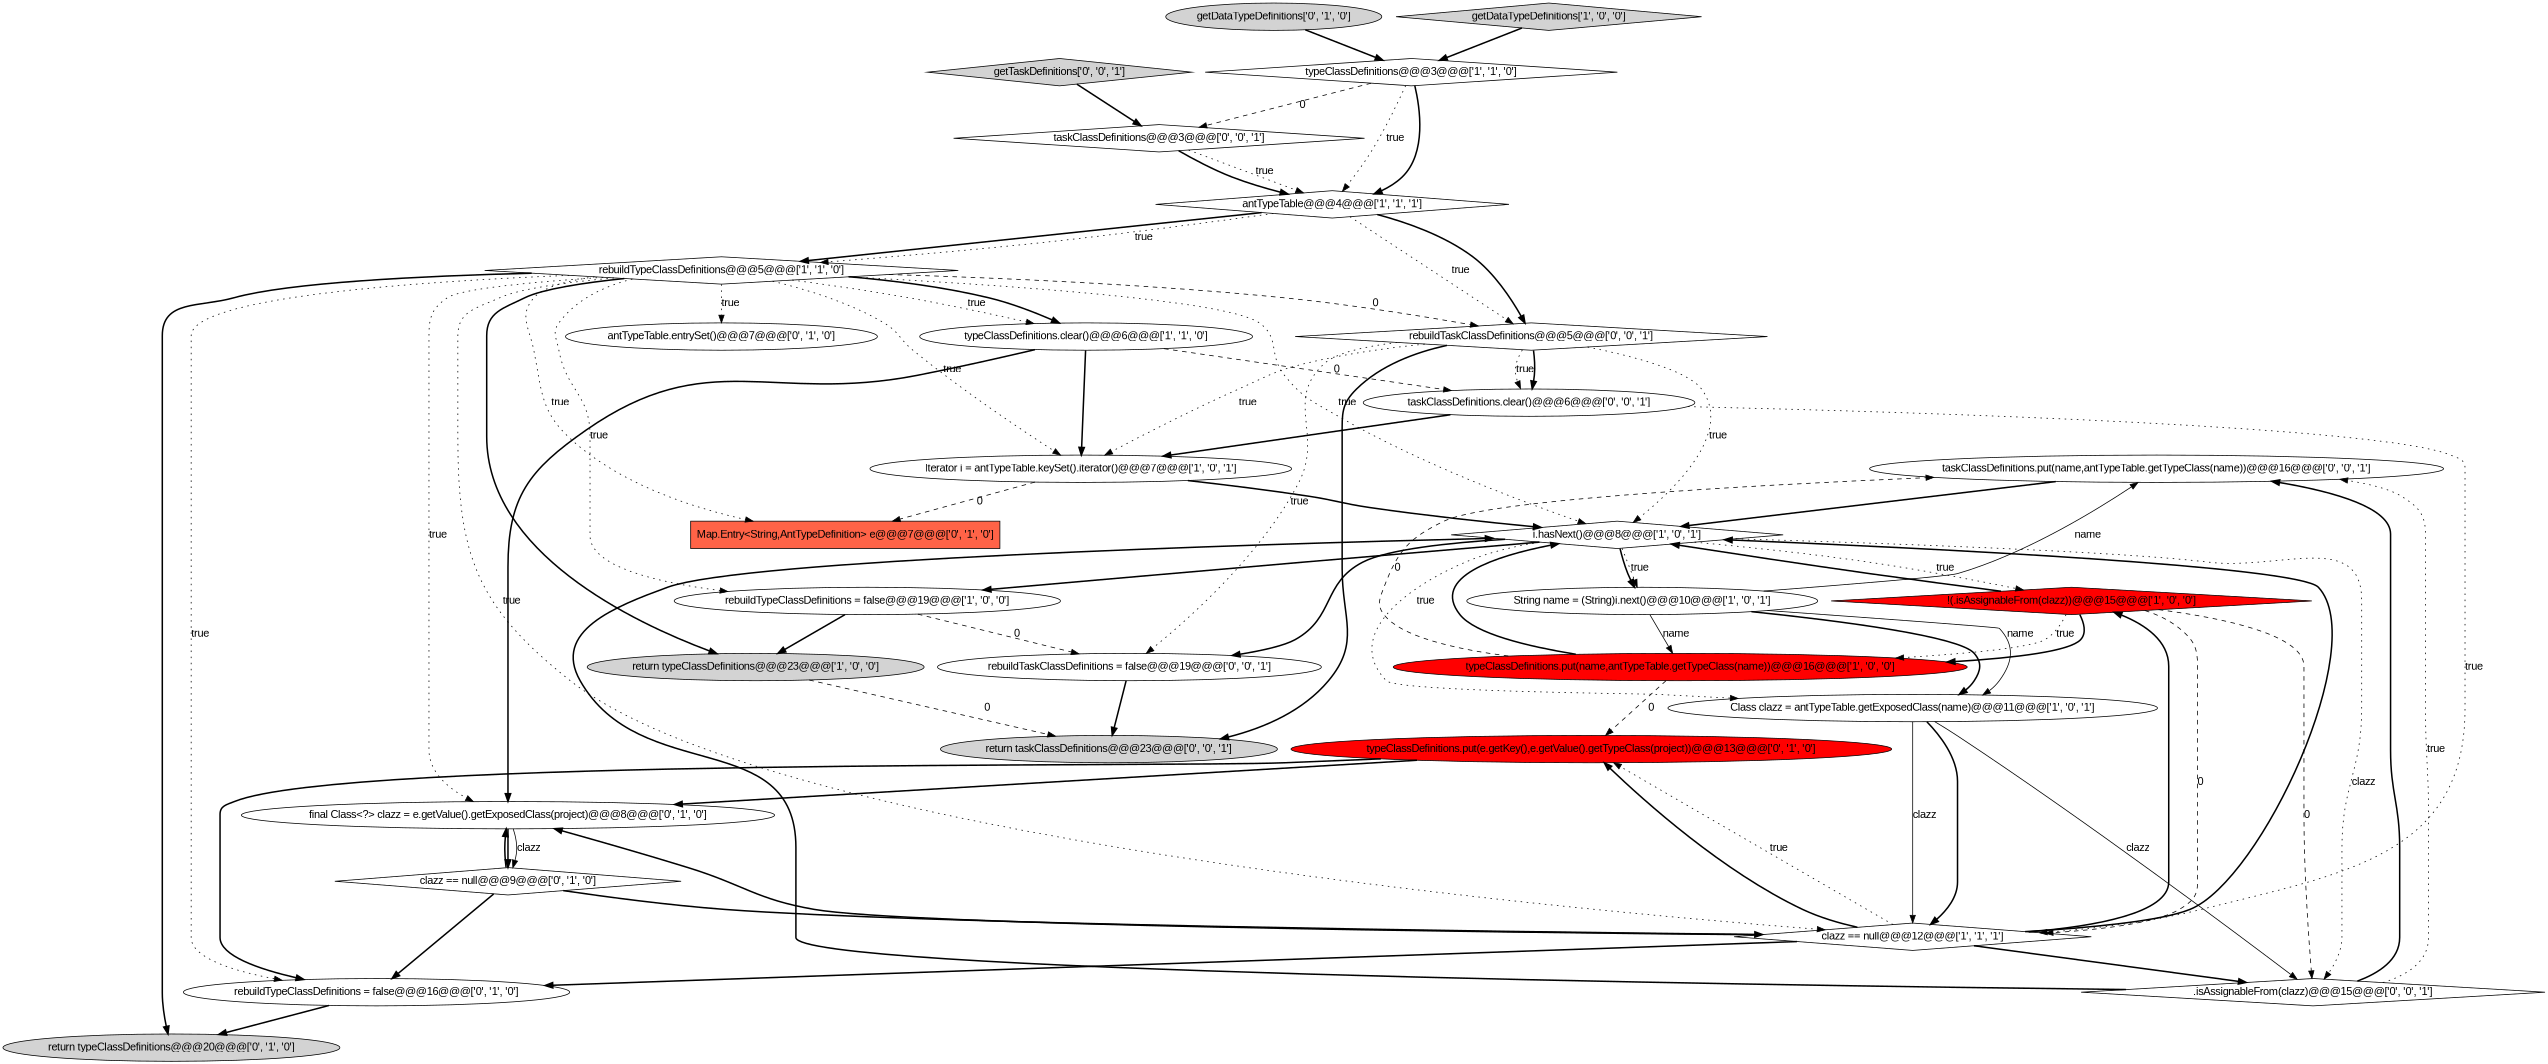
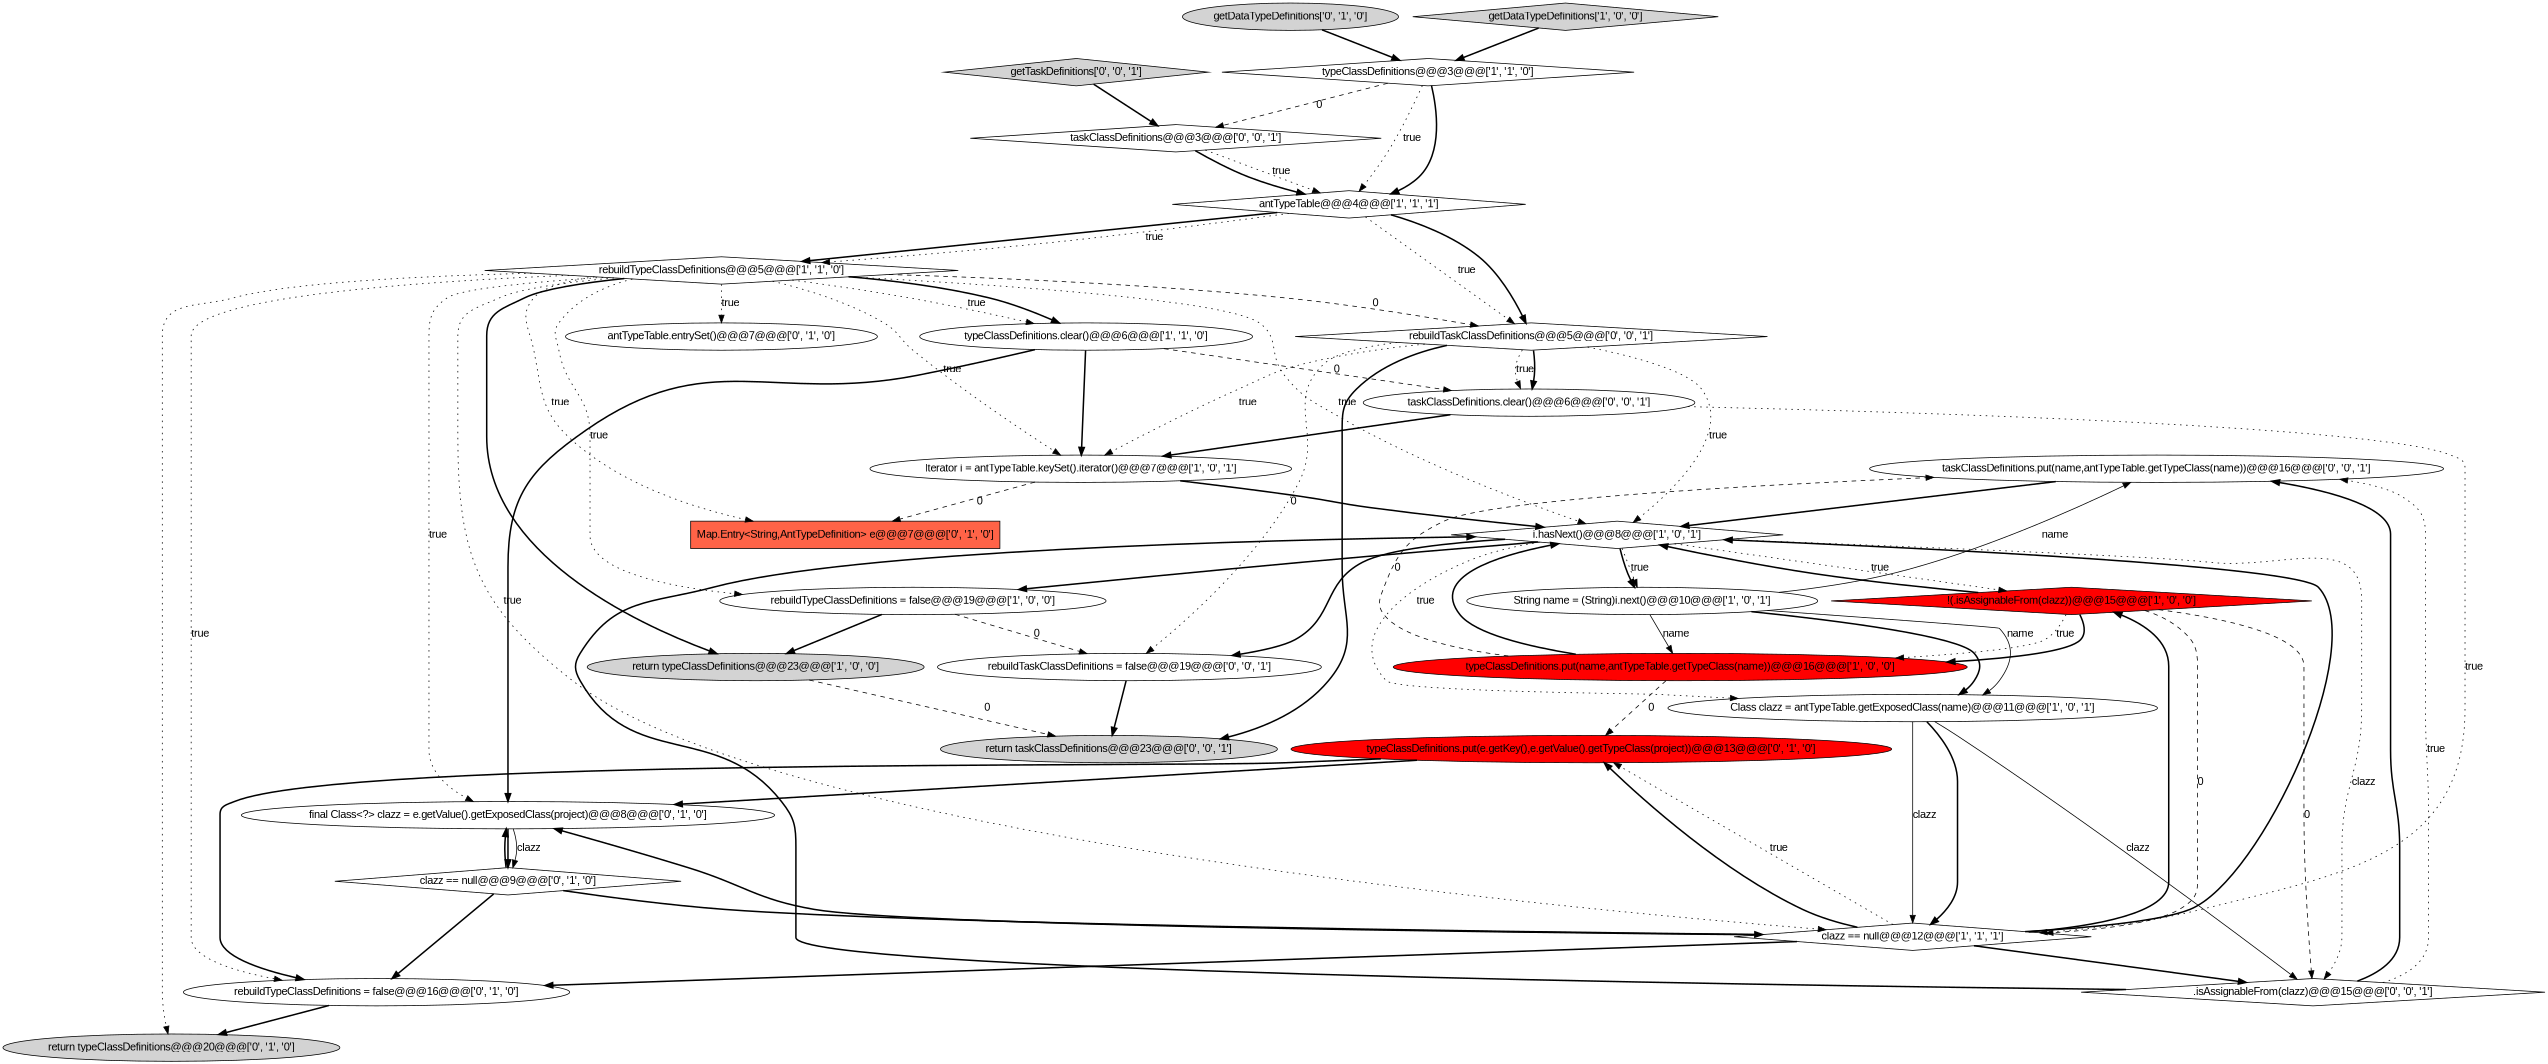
edge "rebuildTypeClassDefinitions@@@5@@@['1', '1', '0']" -> "return typeClassDefinitions@@@20@@@['0', '1', '0']": style bold -> dotted
edge "rebuildTaskClassDefinitions@@@5@@@['0', '0', '1']" -> "rebuildTaskClassDefinitions = false@@@19@@@['0', '0', '1']": label "true" -> "0"
